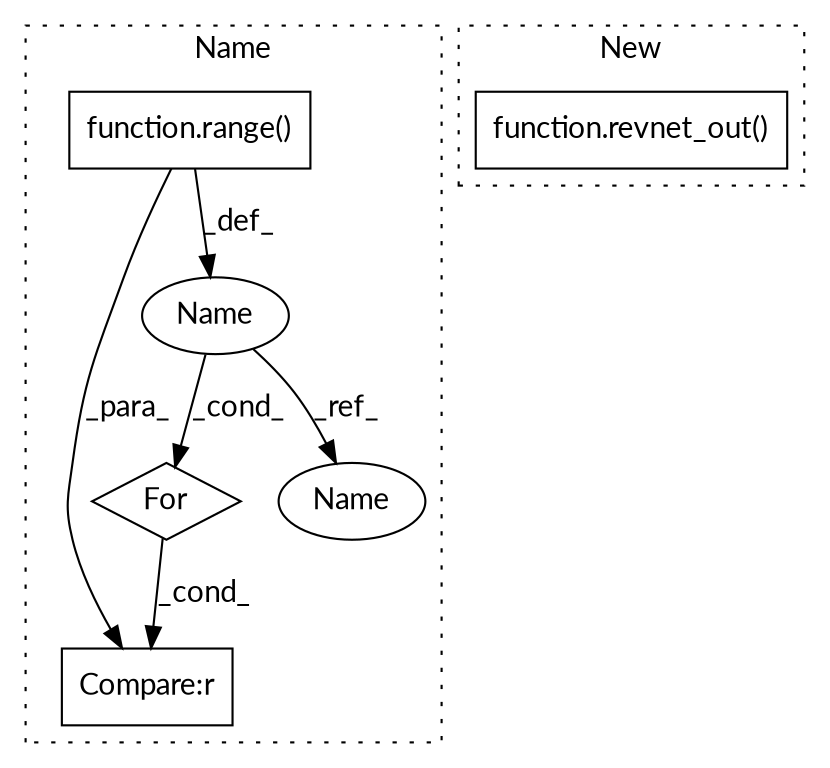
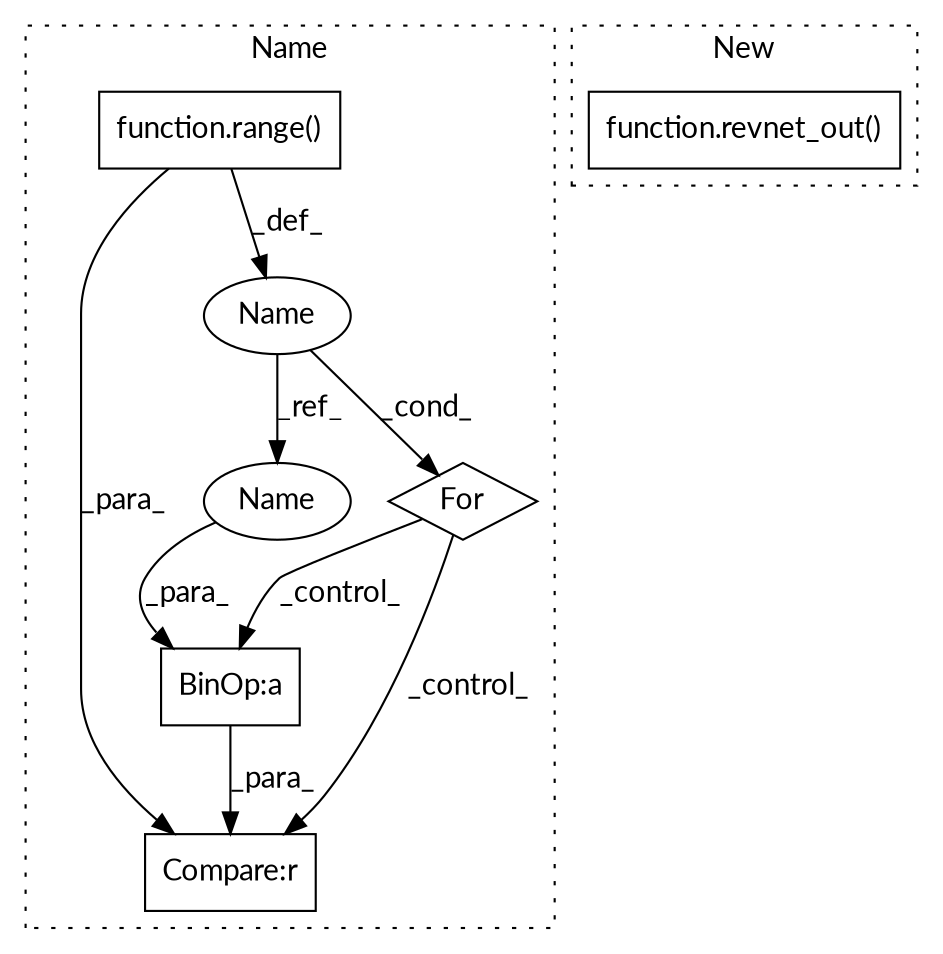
edge "For" -> "Compare:r": label "_cond_" -> "_control_"
node "BinOp:a": added
